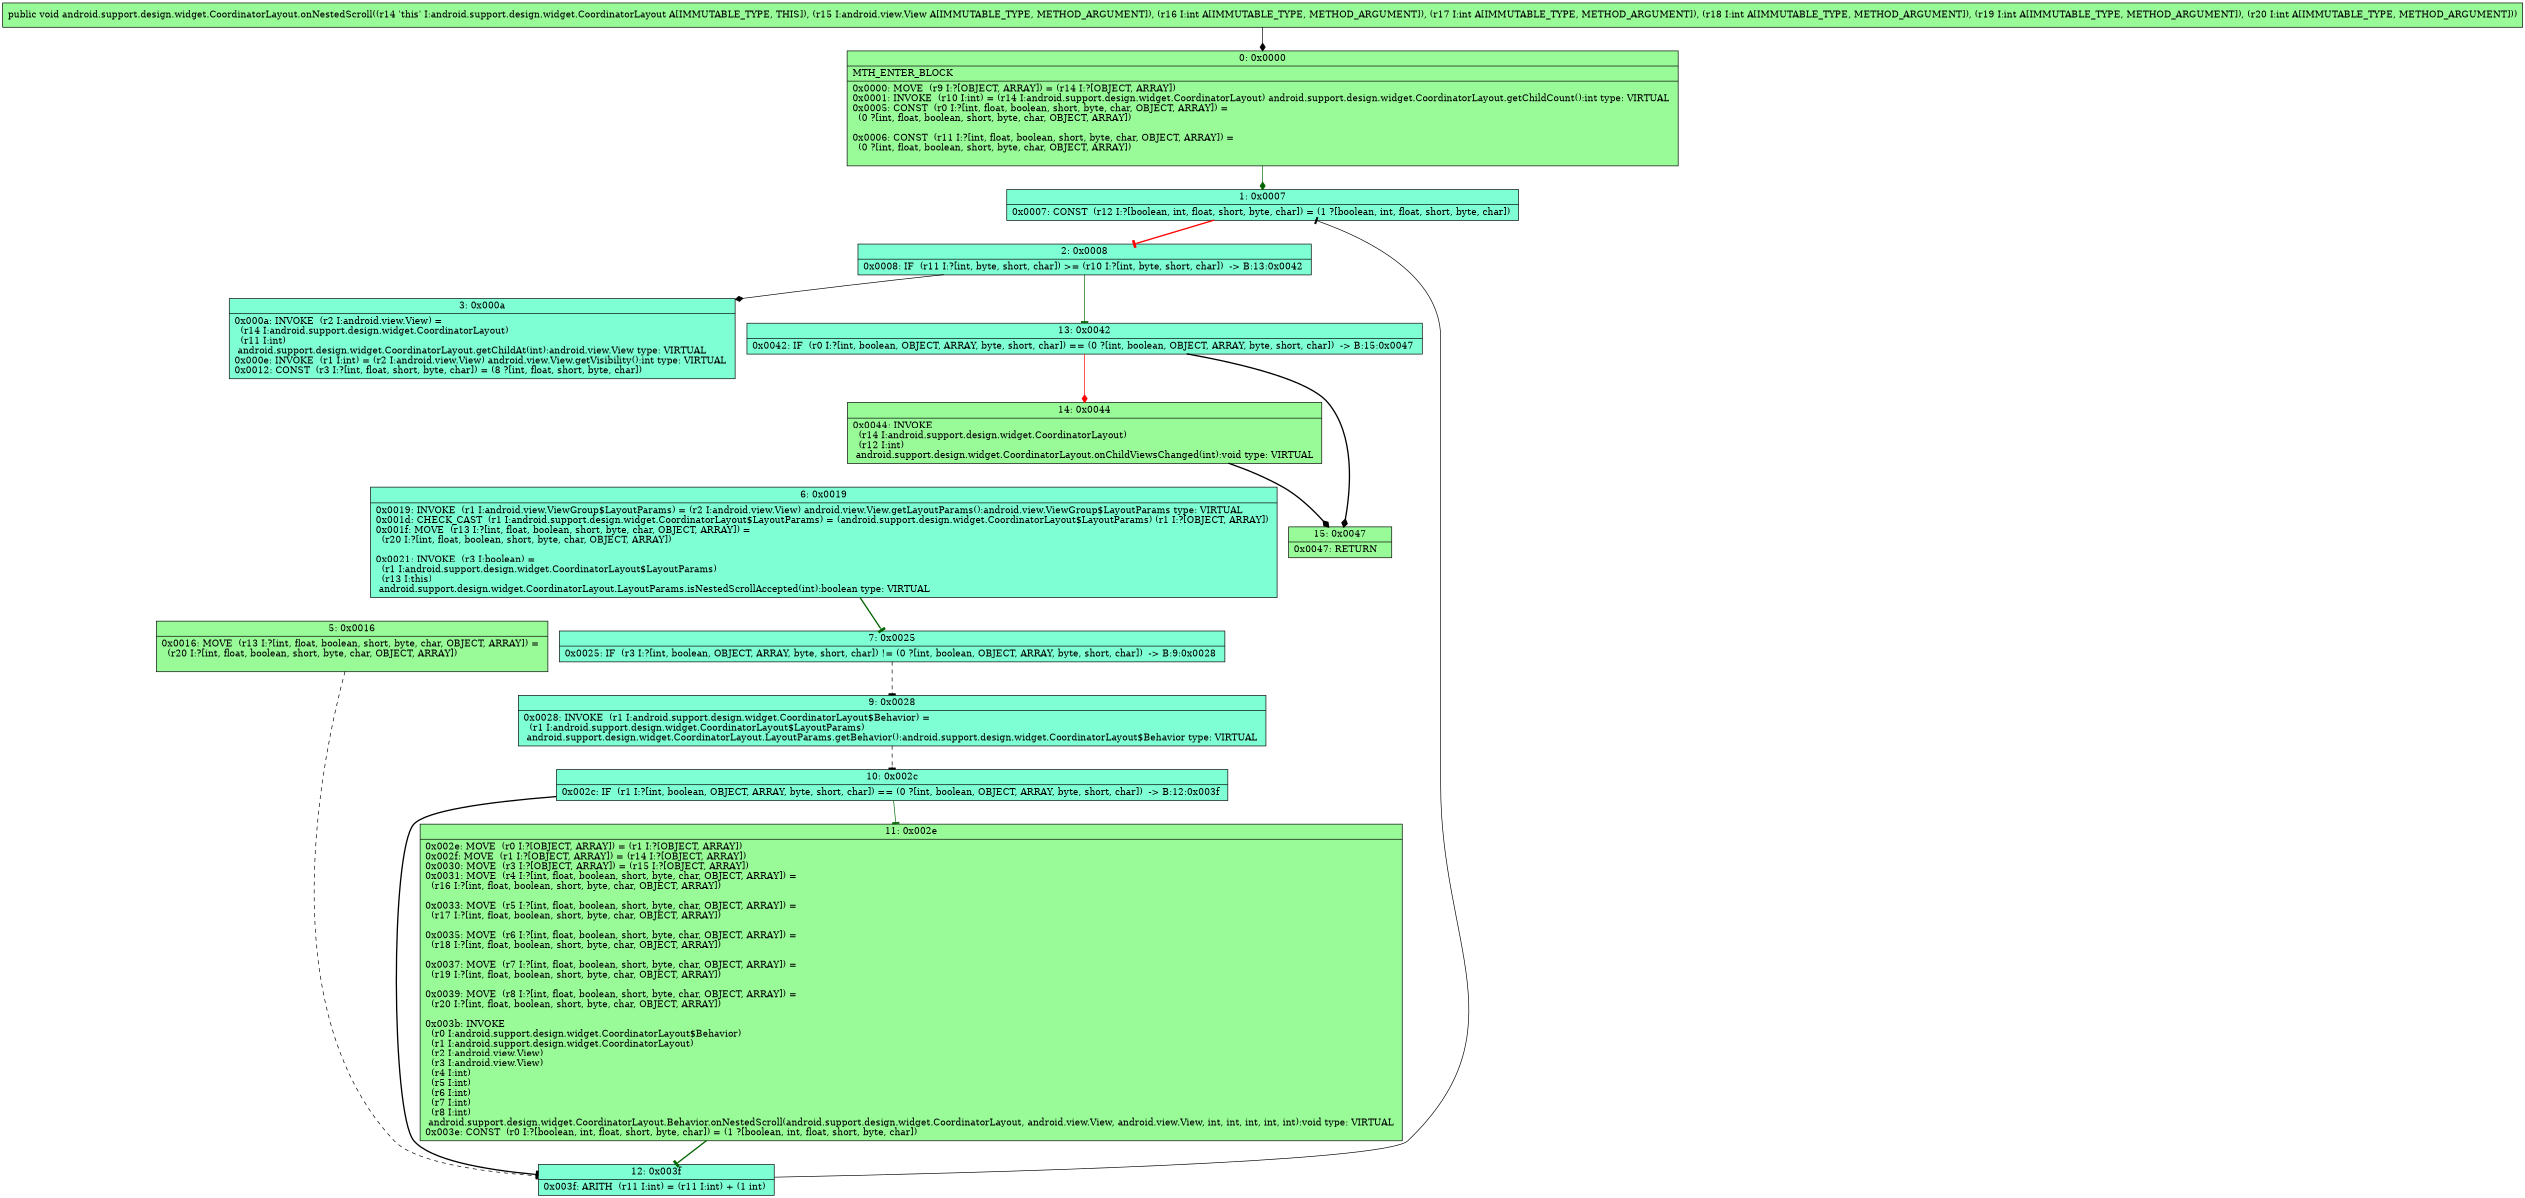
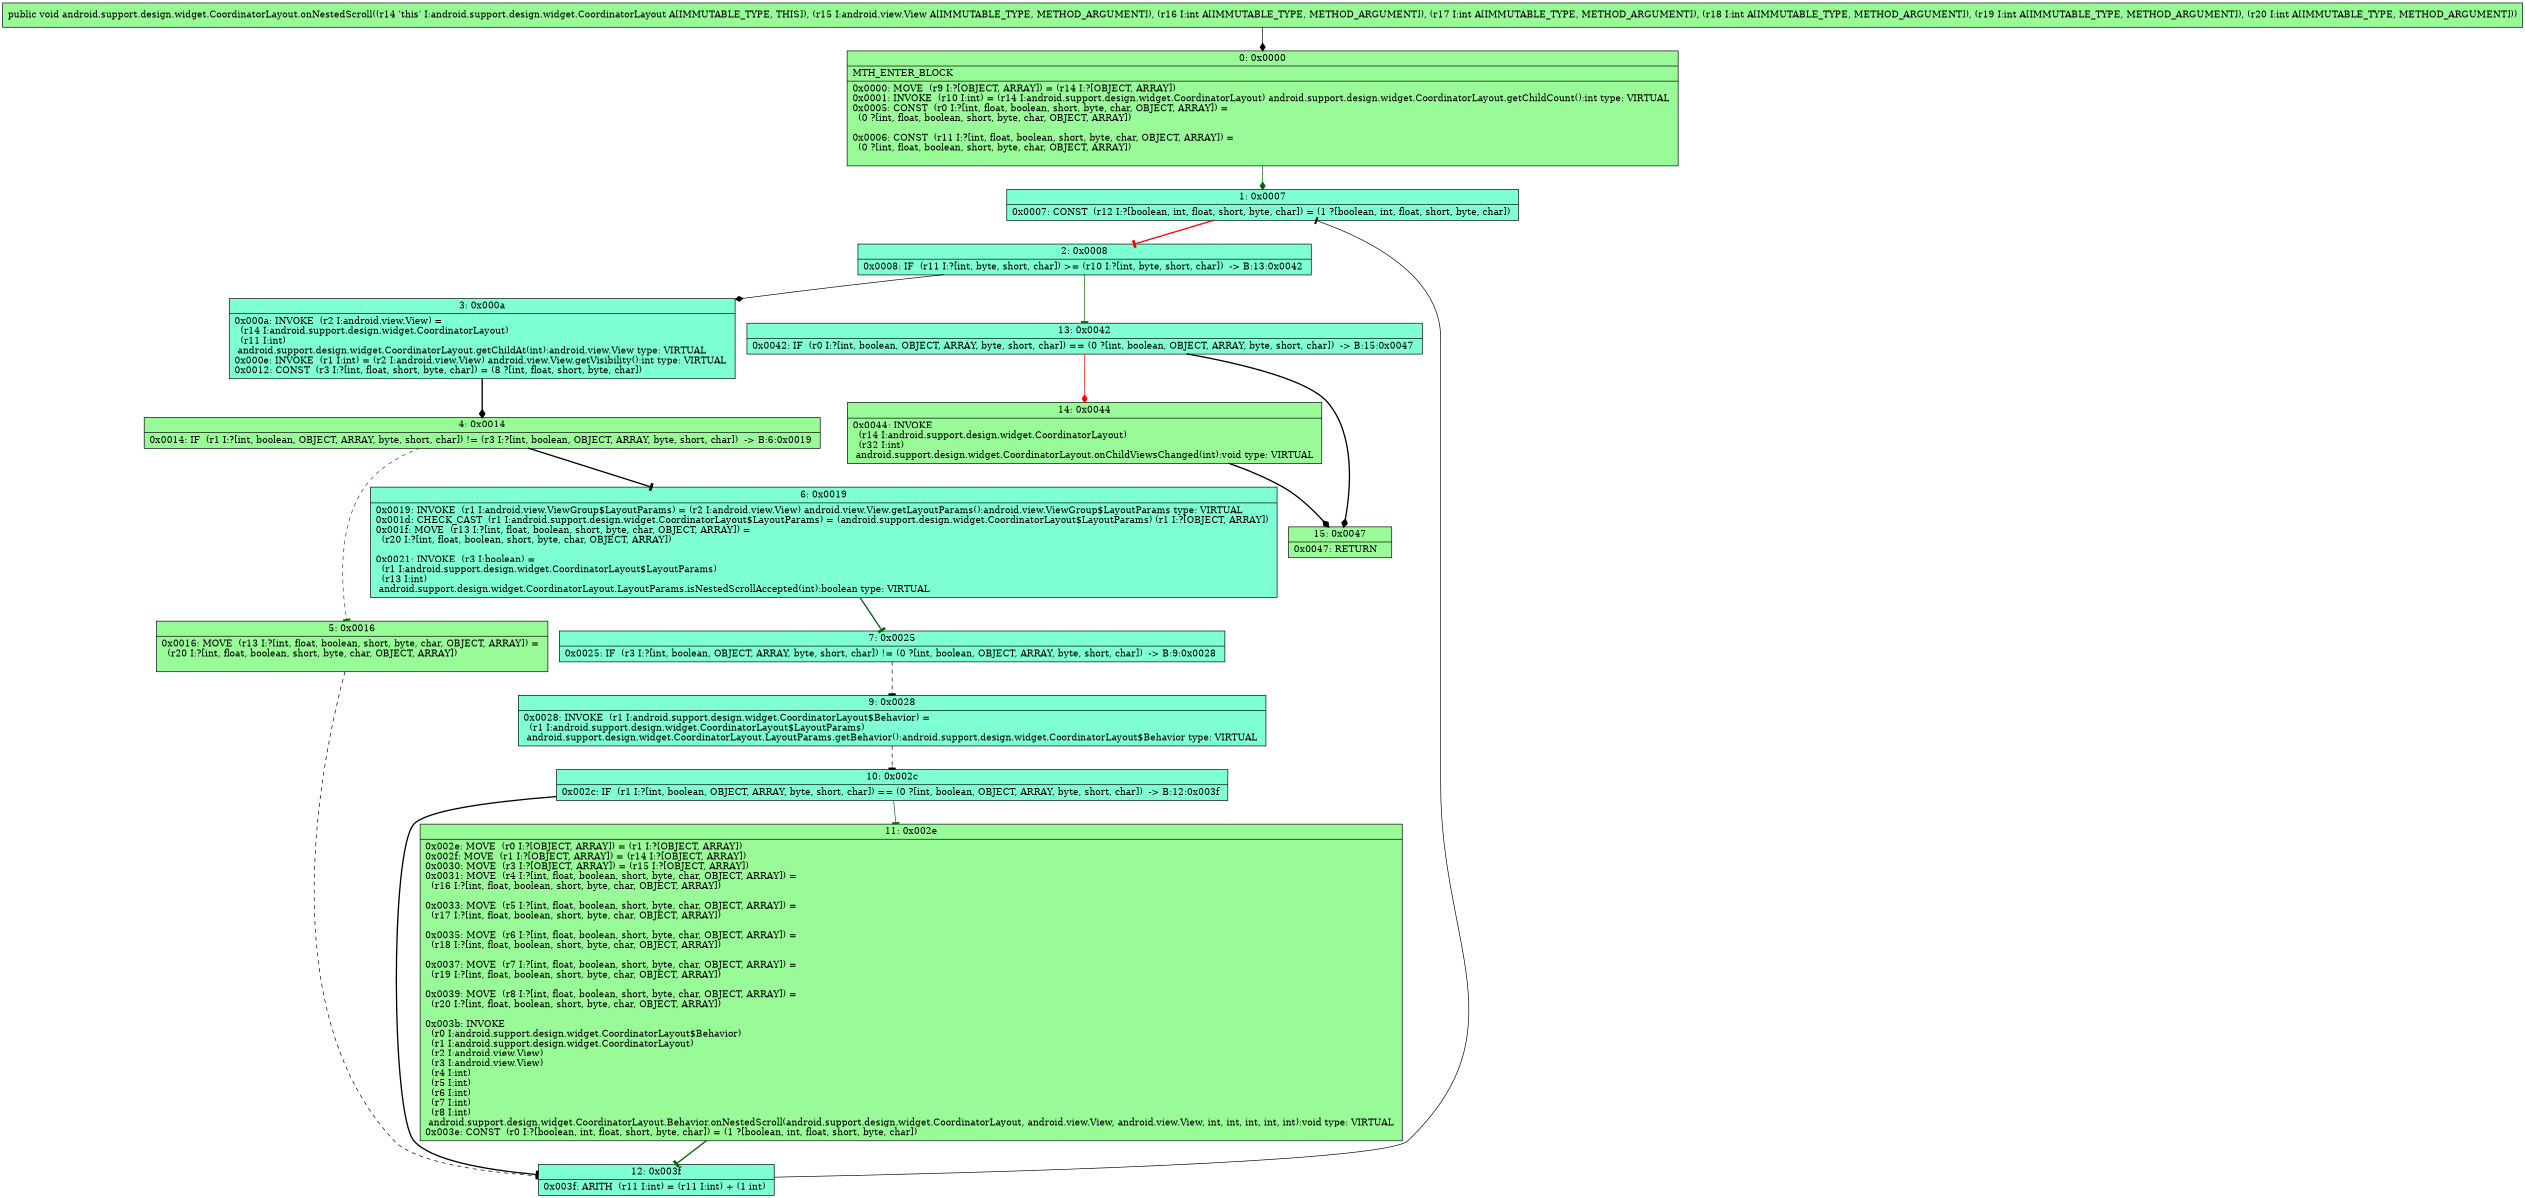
node "4: 0x0014": added
node "14: 0x0044": text "(r12 I:int)" -> "(r32 I:int)"
node "6: 0x0019": text "(r13 I:this)" -> "(r13 I:int)"
